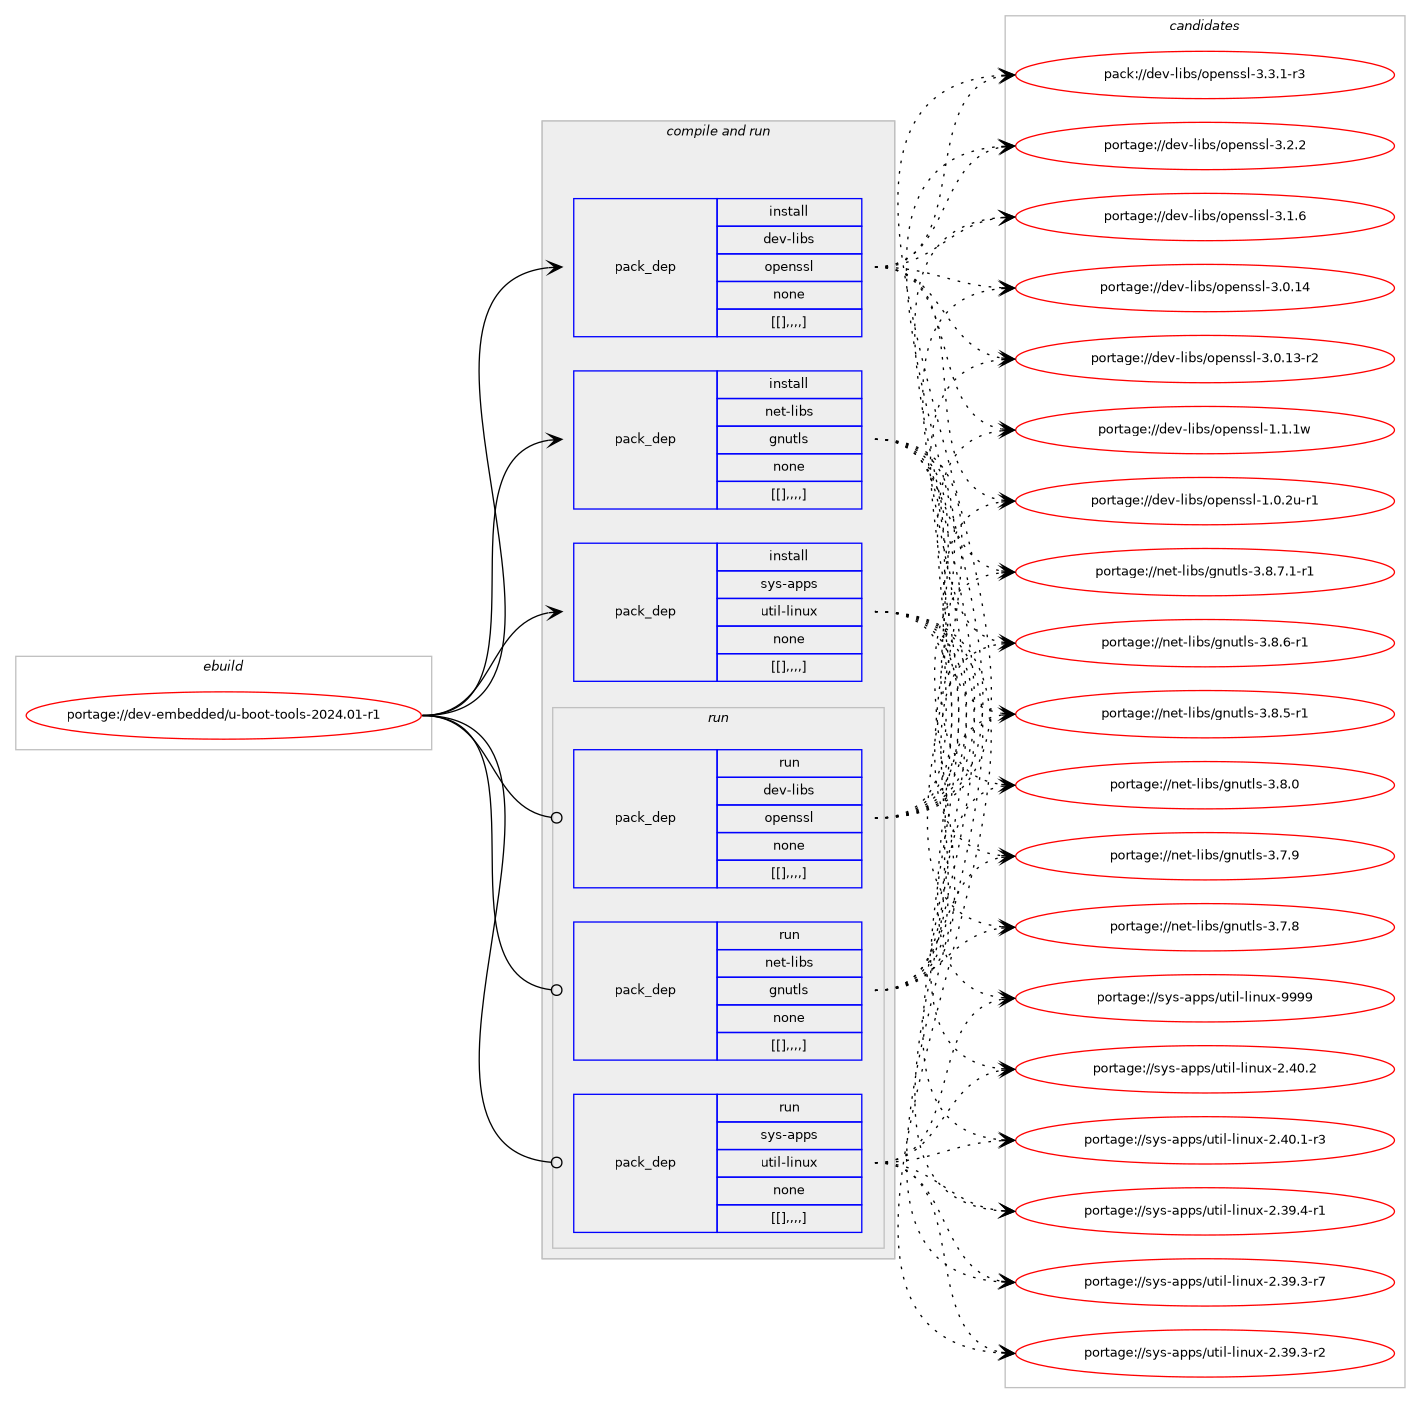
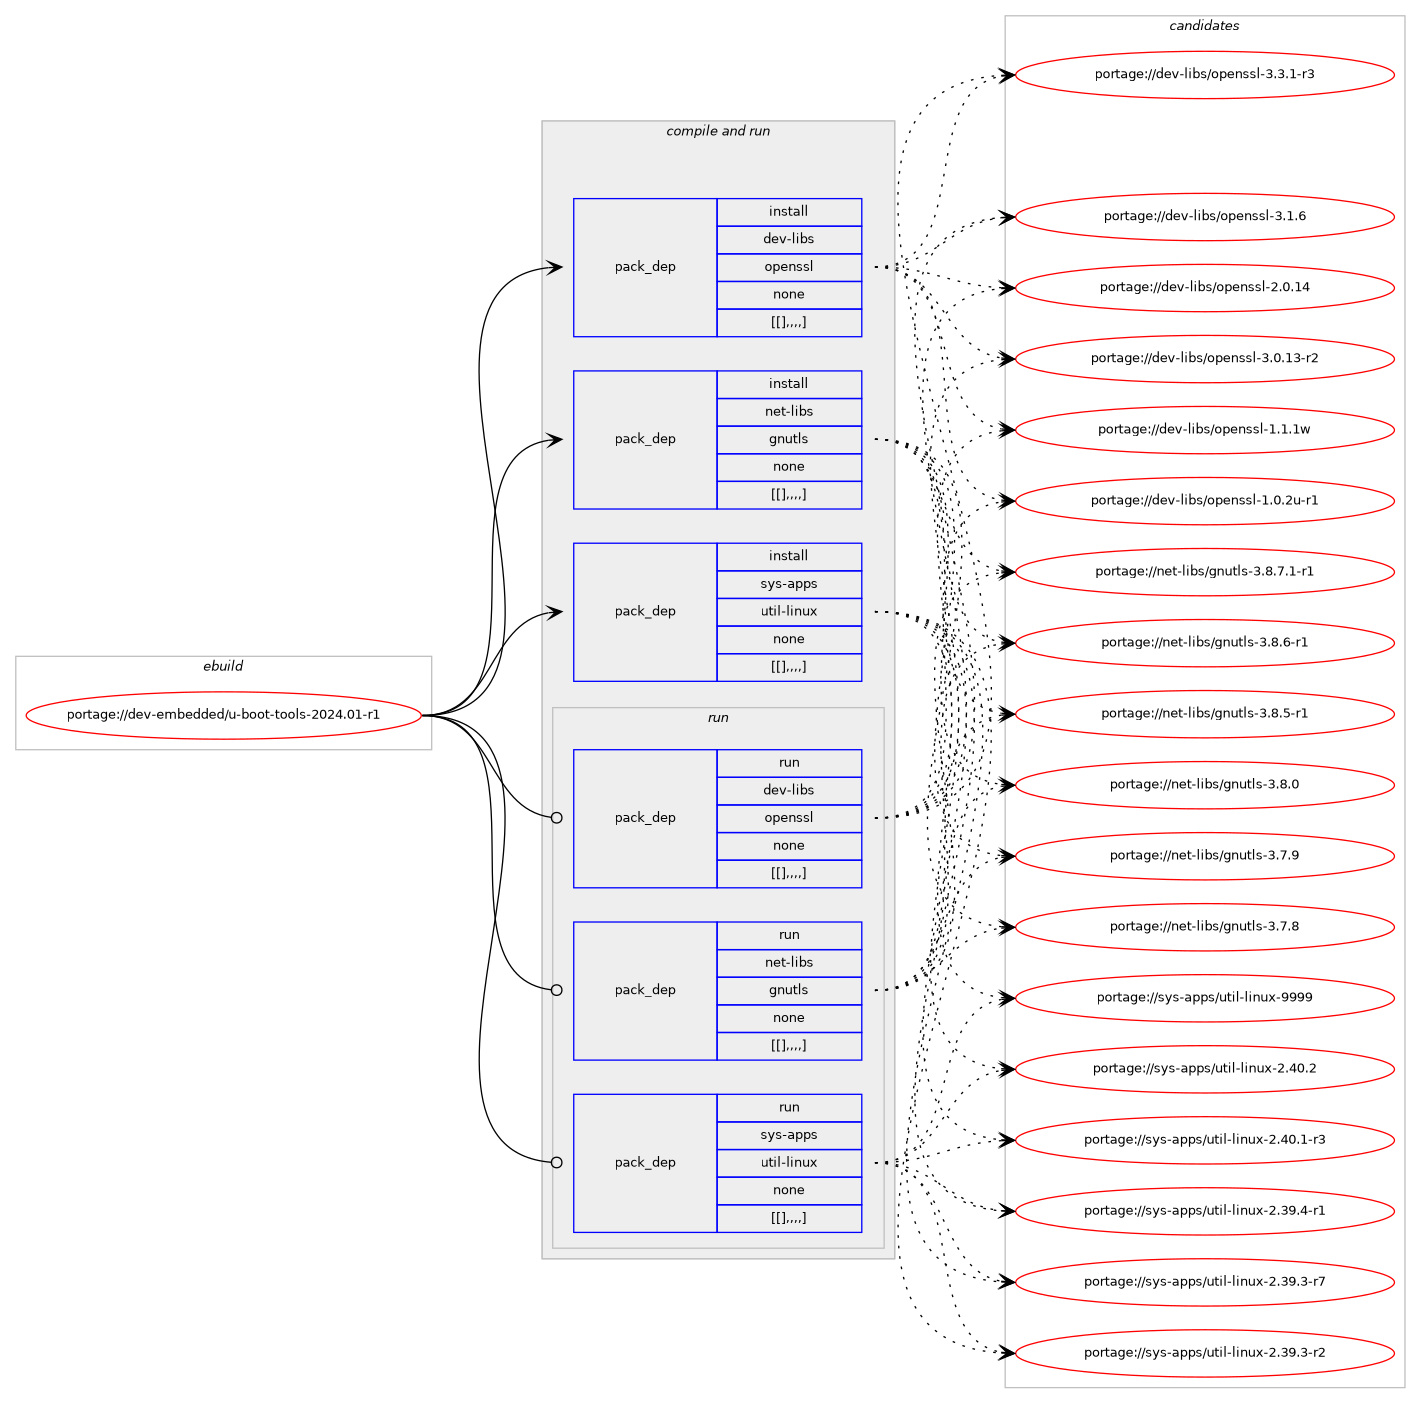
node "pack://dev-libs/openssl-3.3.1-r3": label "pack://dev-libs/openssl-3.3.1-r3" -> "portage://dev-libs/openssl-3.3.1-r3"
node "portage://dev-libs/openssl-3.2.2": removed
node "portage://dev-libs/openssl-3.0.14": label "portage://dev-libs/openssl-3.0.14" -> "portage://dev-libs/openssl-2.0.14"
